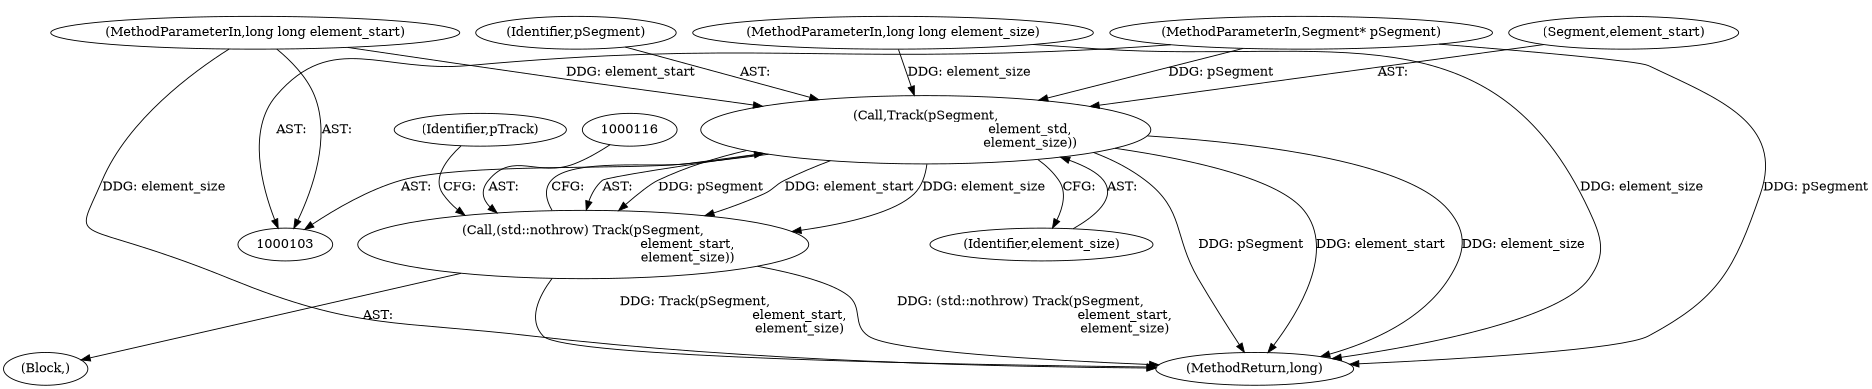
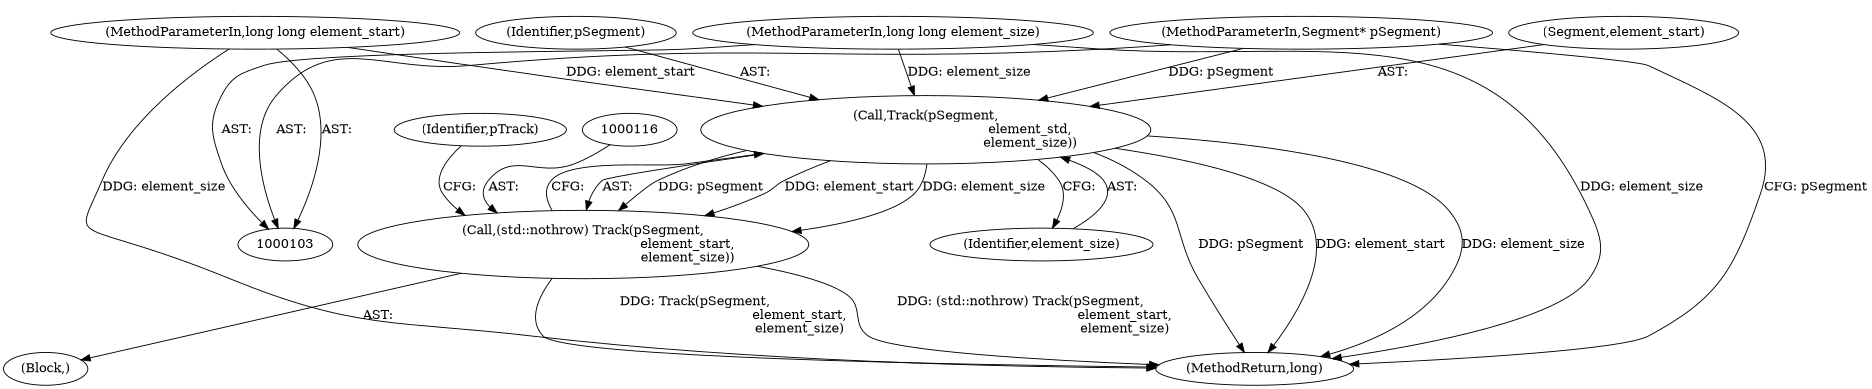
edge "(Call,Track(pSegment, element_std, element_size))" -> "1000103": now "(MethodParameterIn,long long element_size)" -> "1000103"
edge "(MethodParameterIn,Segment* pSegment)" -> "(MethodReturn,long)": label "DDG: pSegment" -> "CFG: pSegment"
